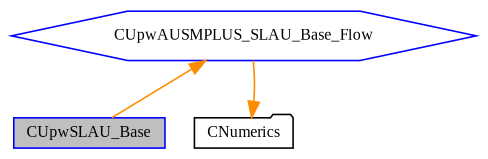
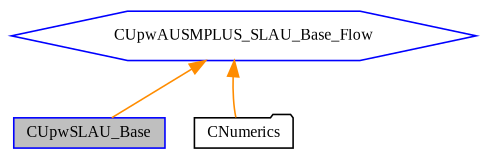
edge "CUpwAUSMPLUS_SLAU_Base_Flow" -> "CNumerics": reversed
